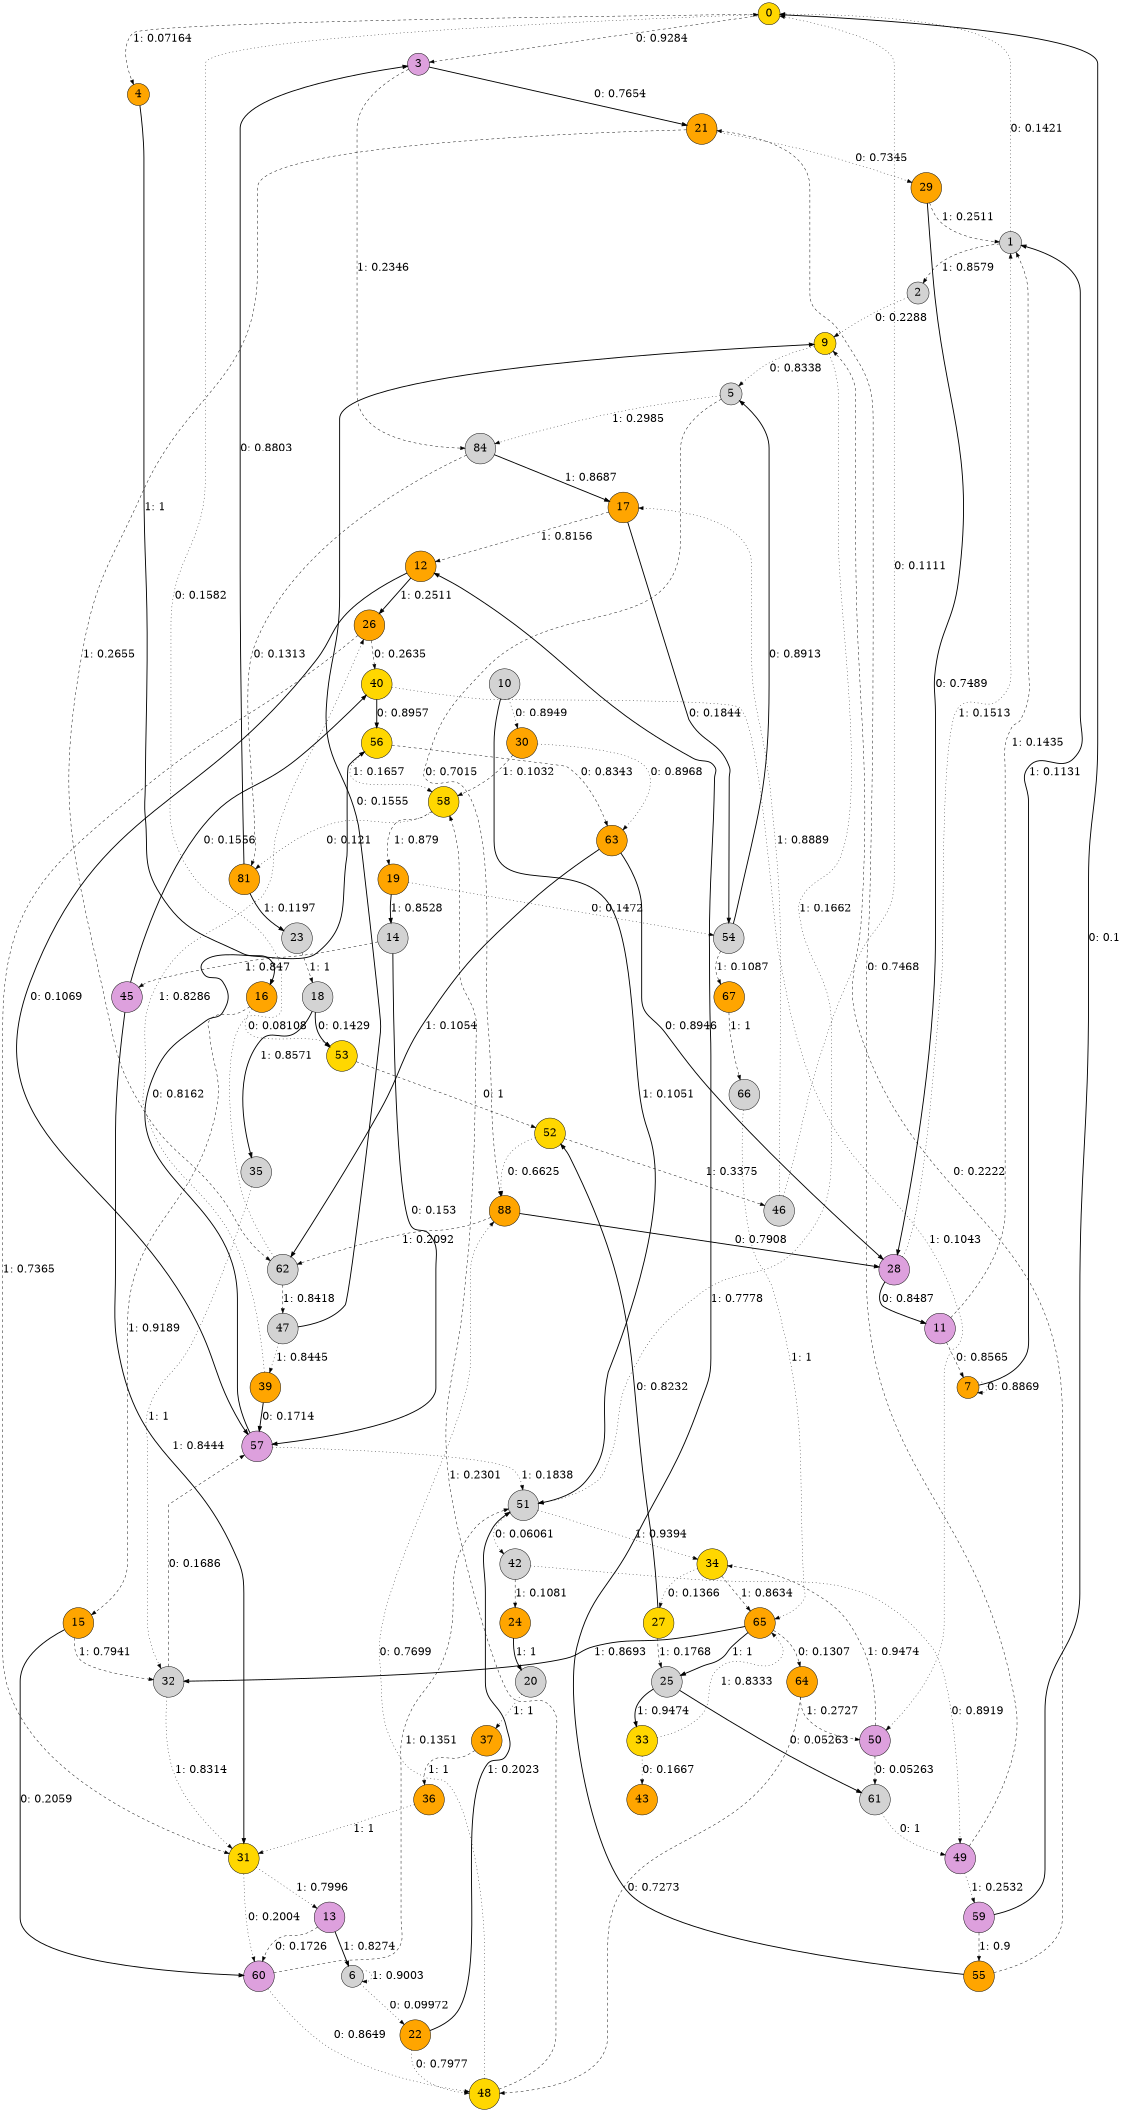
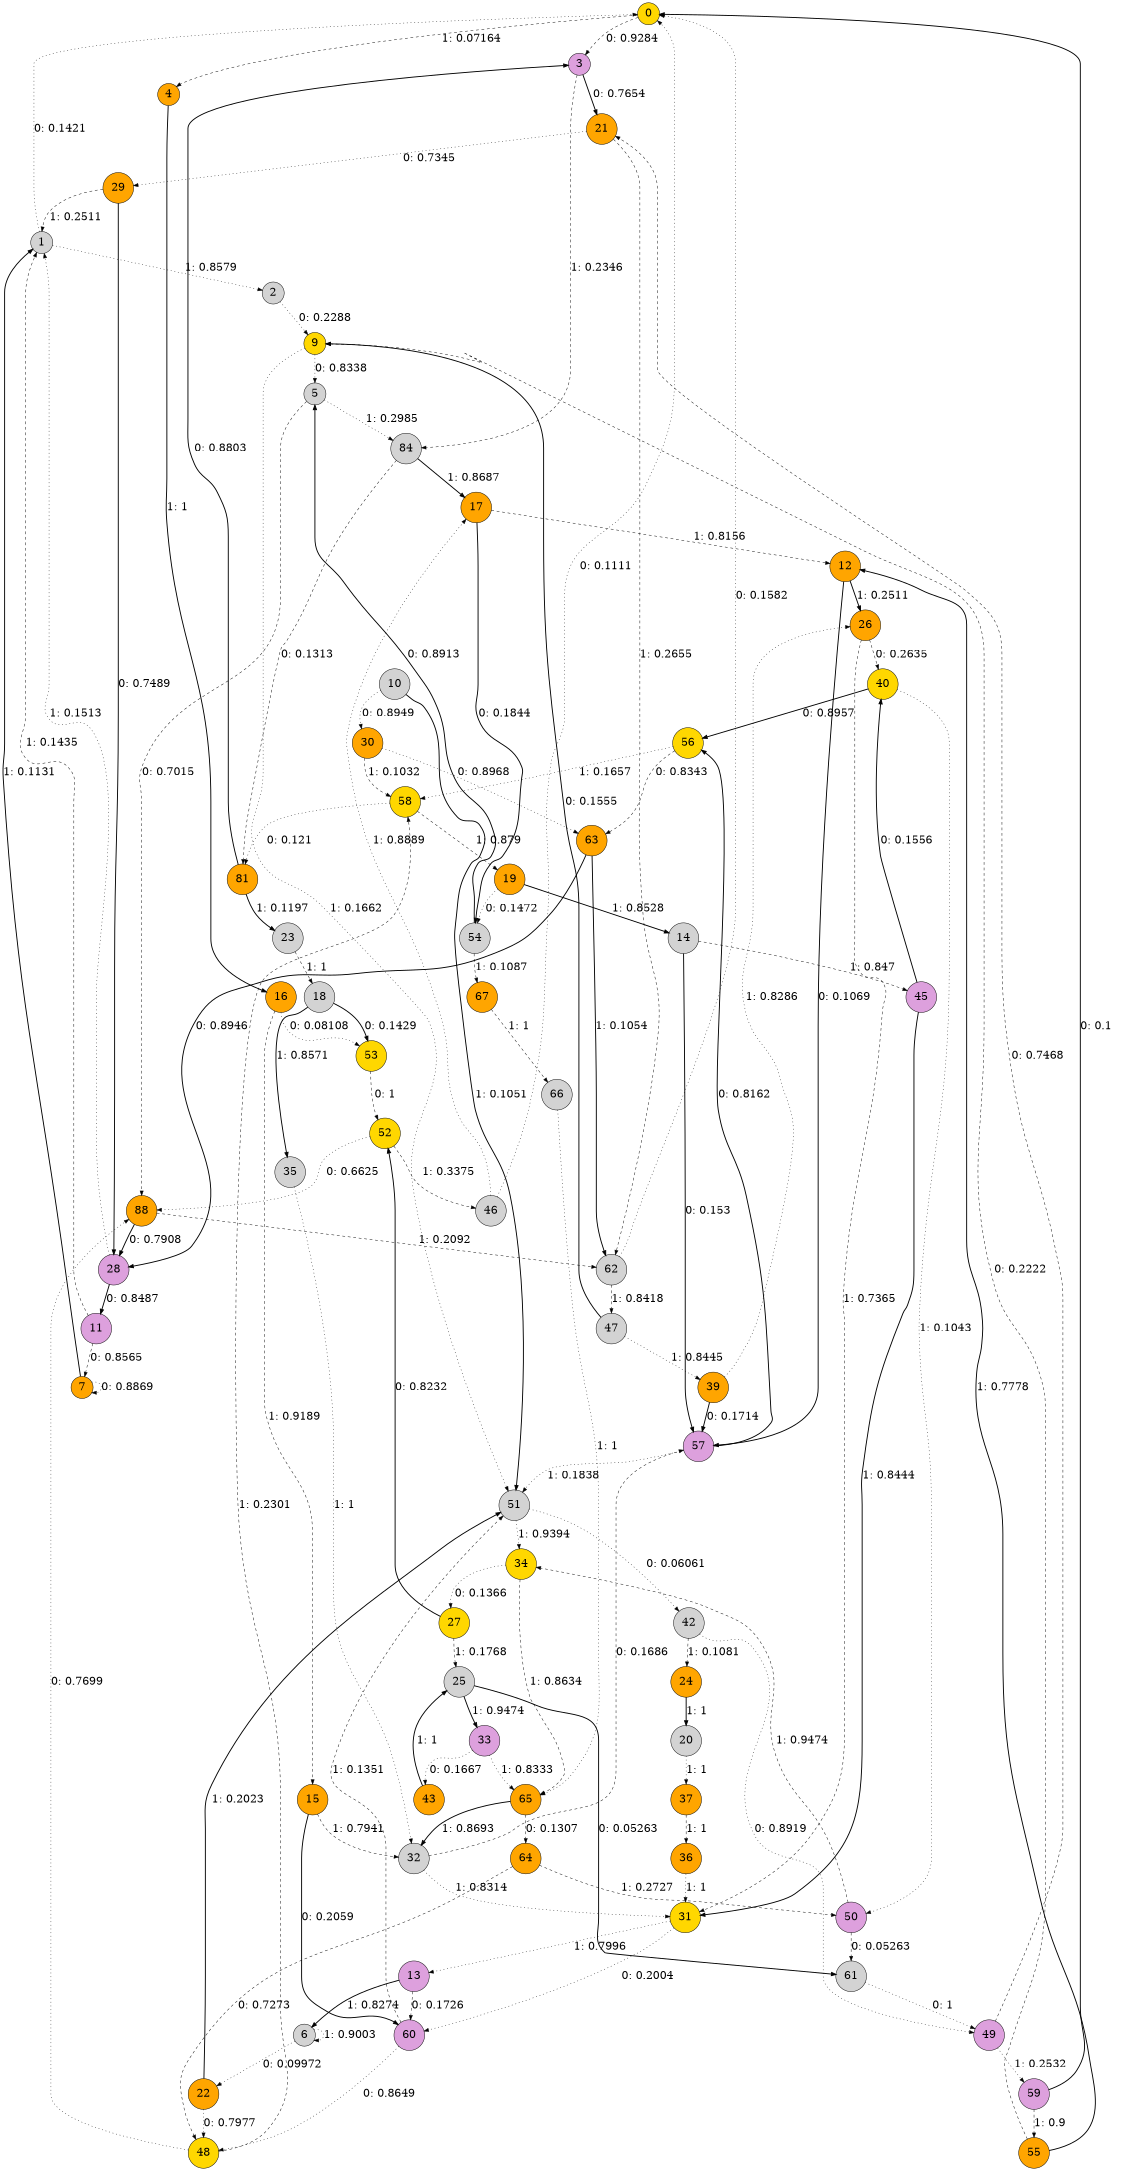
edge "1" -> "2": style dashed -> dotted
edge "65" -> "25": now "43" -> "25"
node "33": fillcolor gold -> plum
